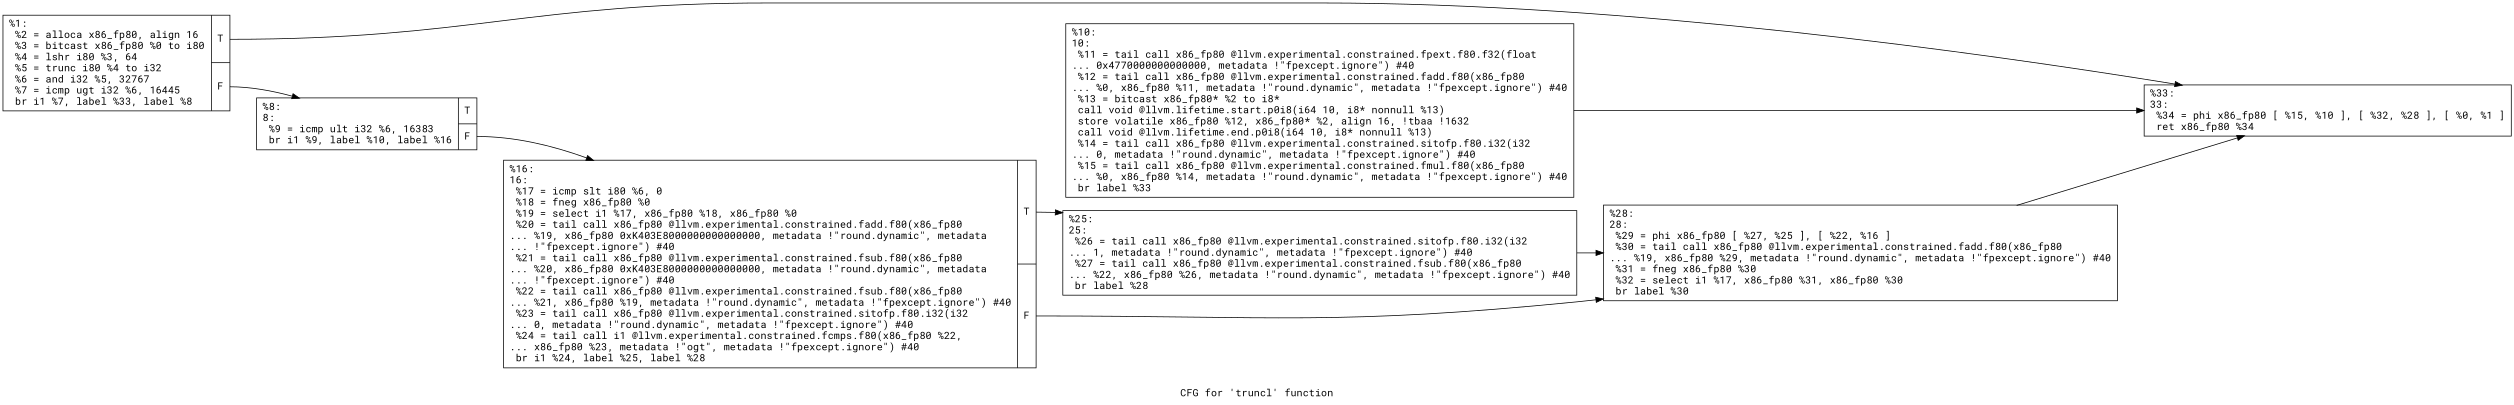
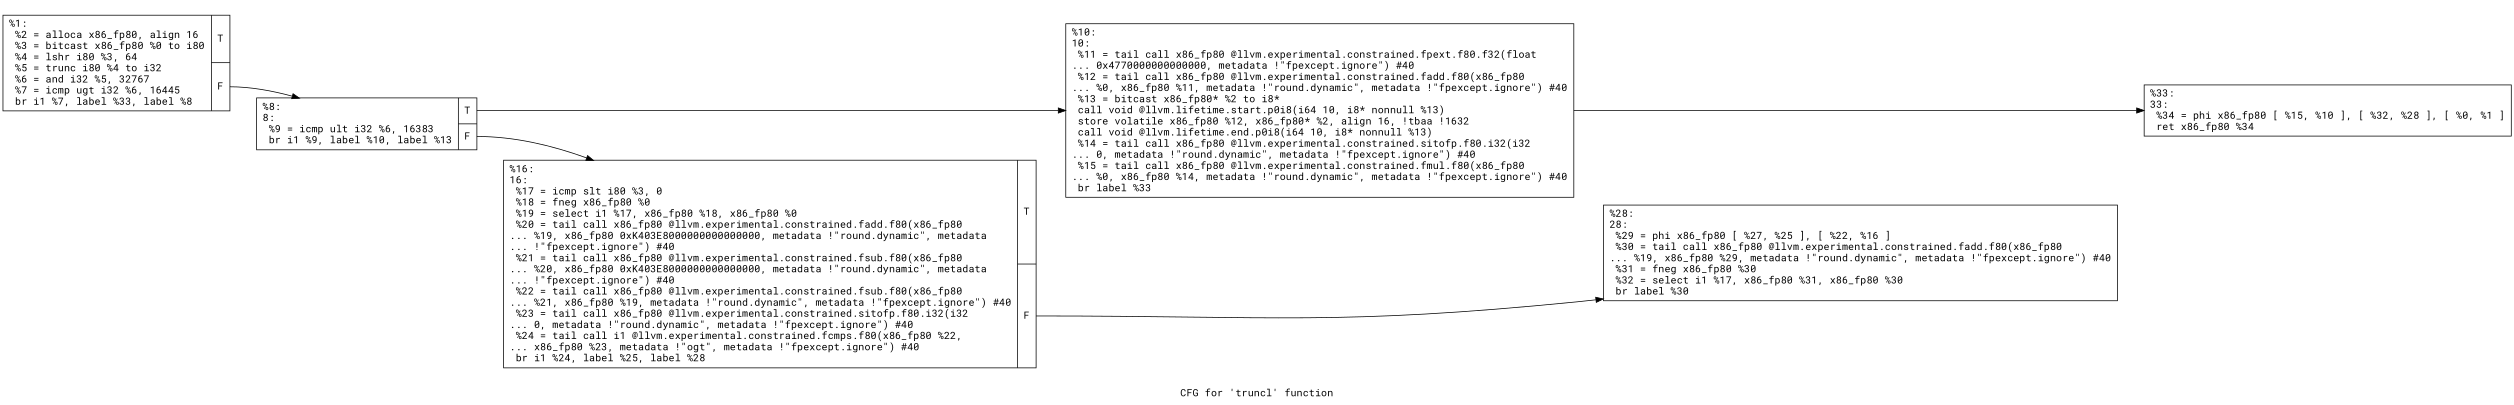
edge "%1:" -> "%33:": removed
edge "%8:" -> "%10:": added
node "%8:": text "br i1 %9, label %10, label %16" -> "br i1 %9, label %10, label %13"
edge "%28:" -> "%33:": removed
node "%16:": text "%17 = icmp slt i80 %6, 0" -> "%17 = icmp slt i80 %3, 0"
node "%25:": removed
